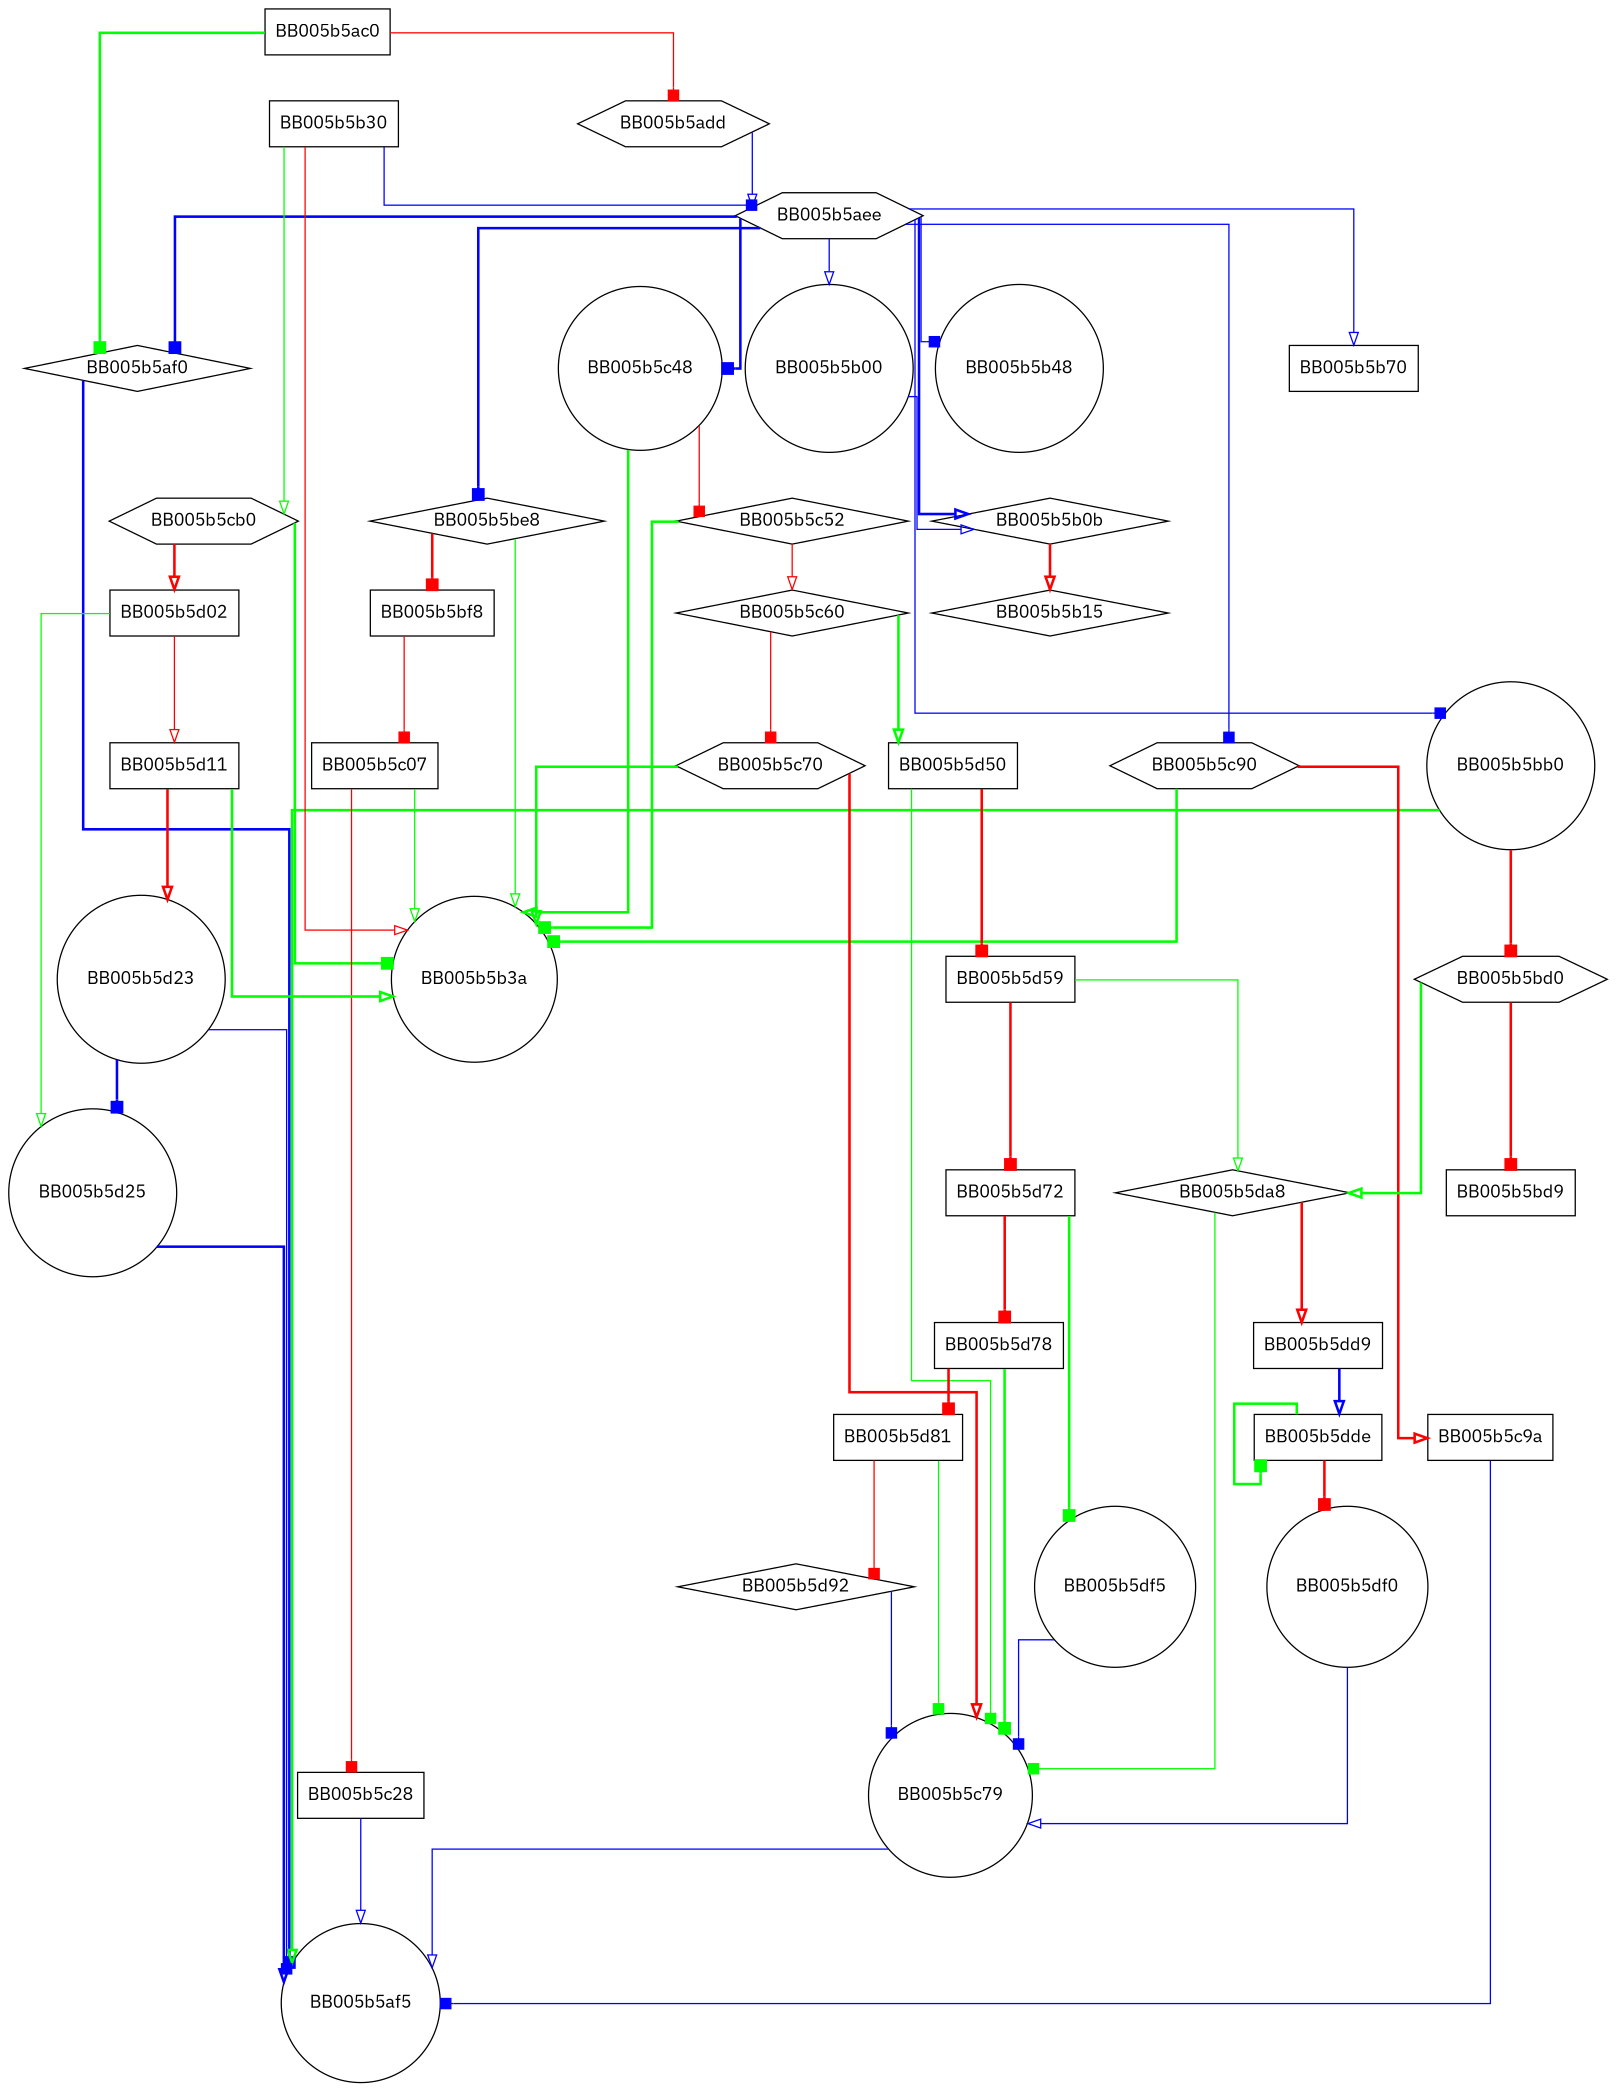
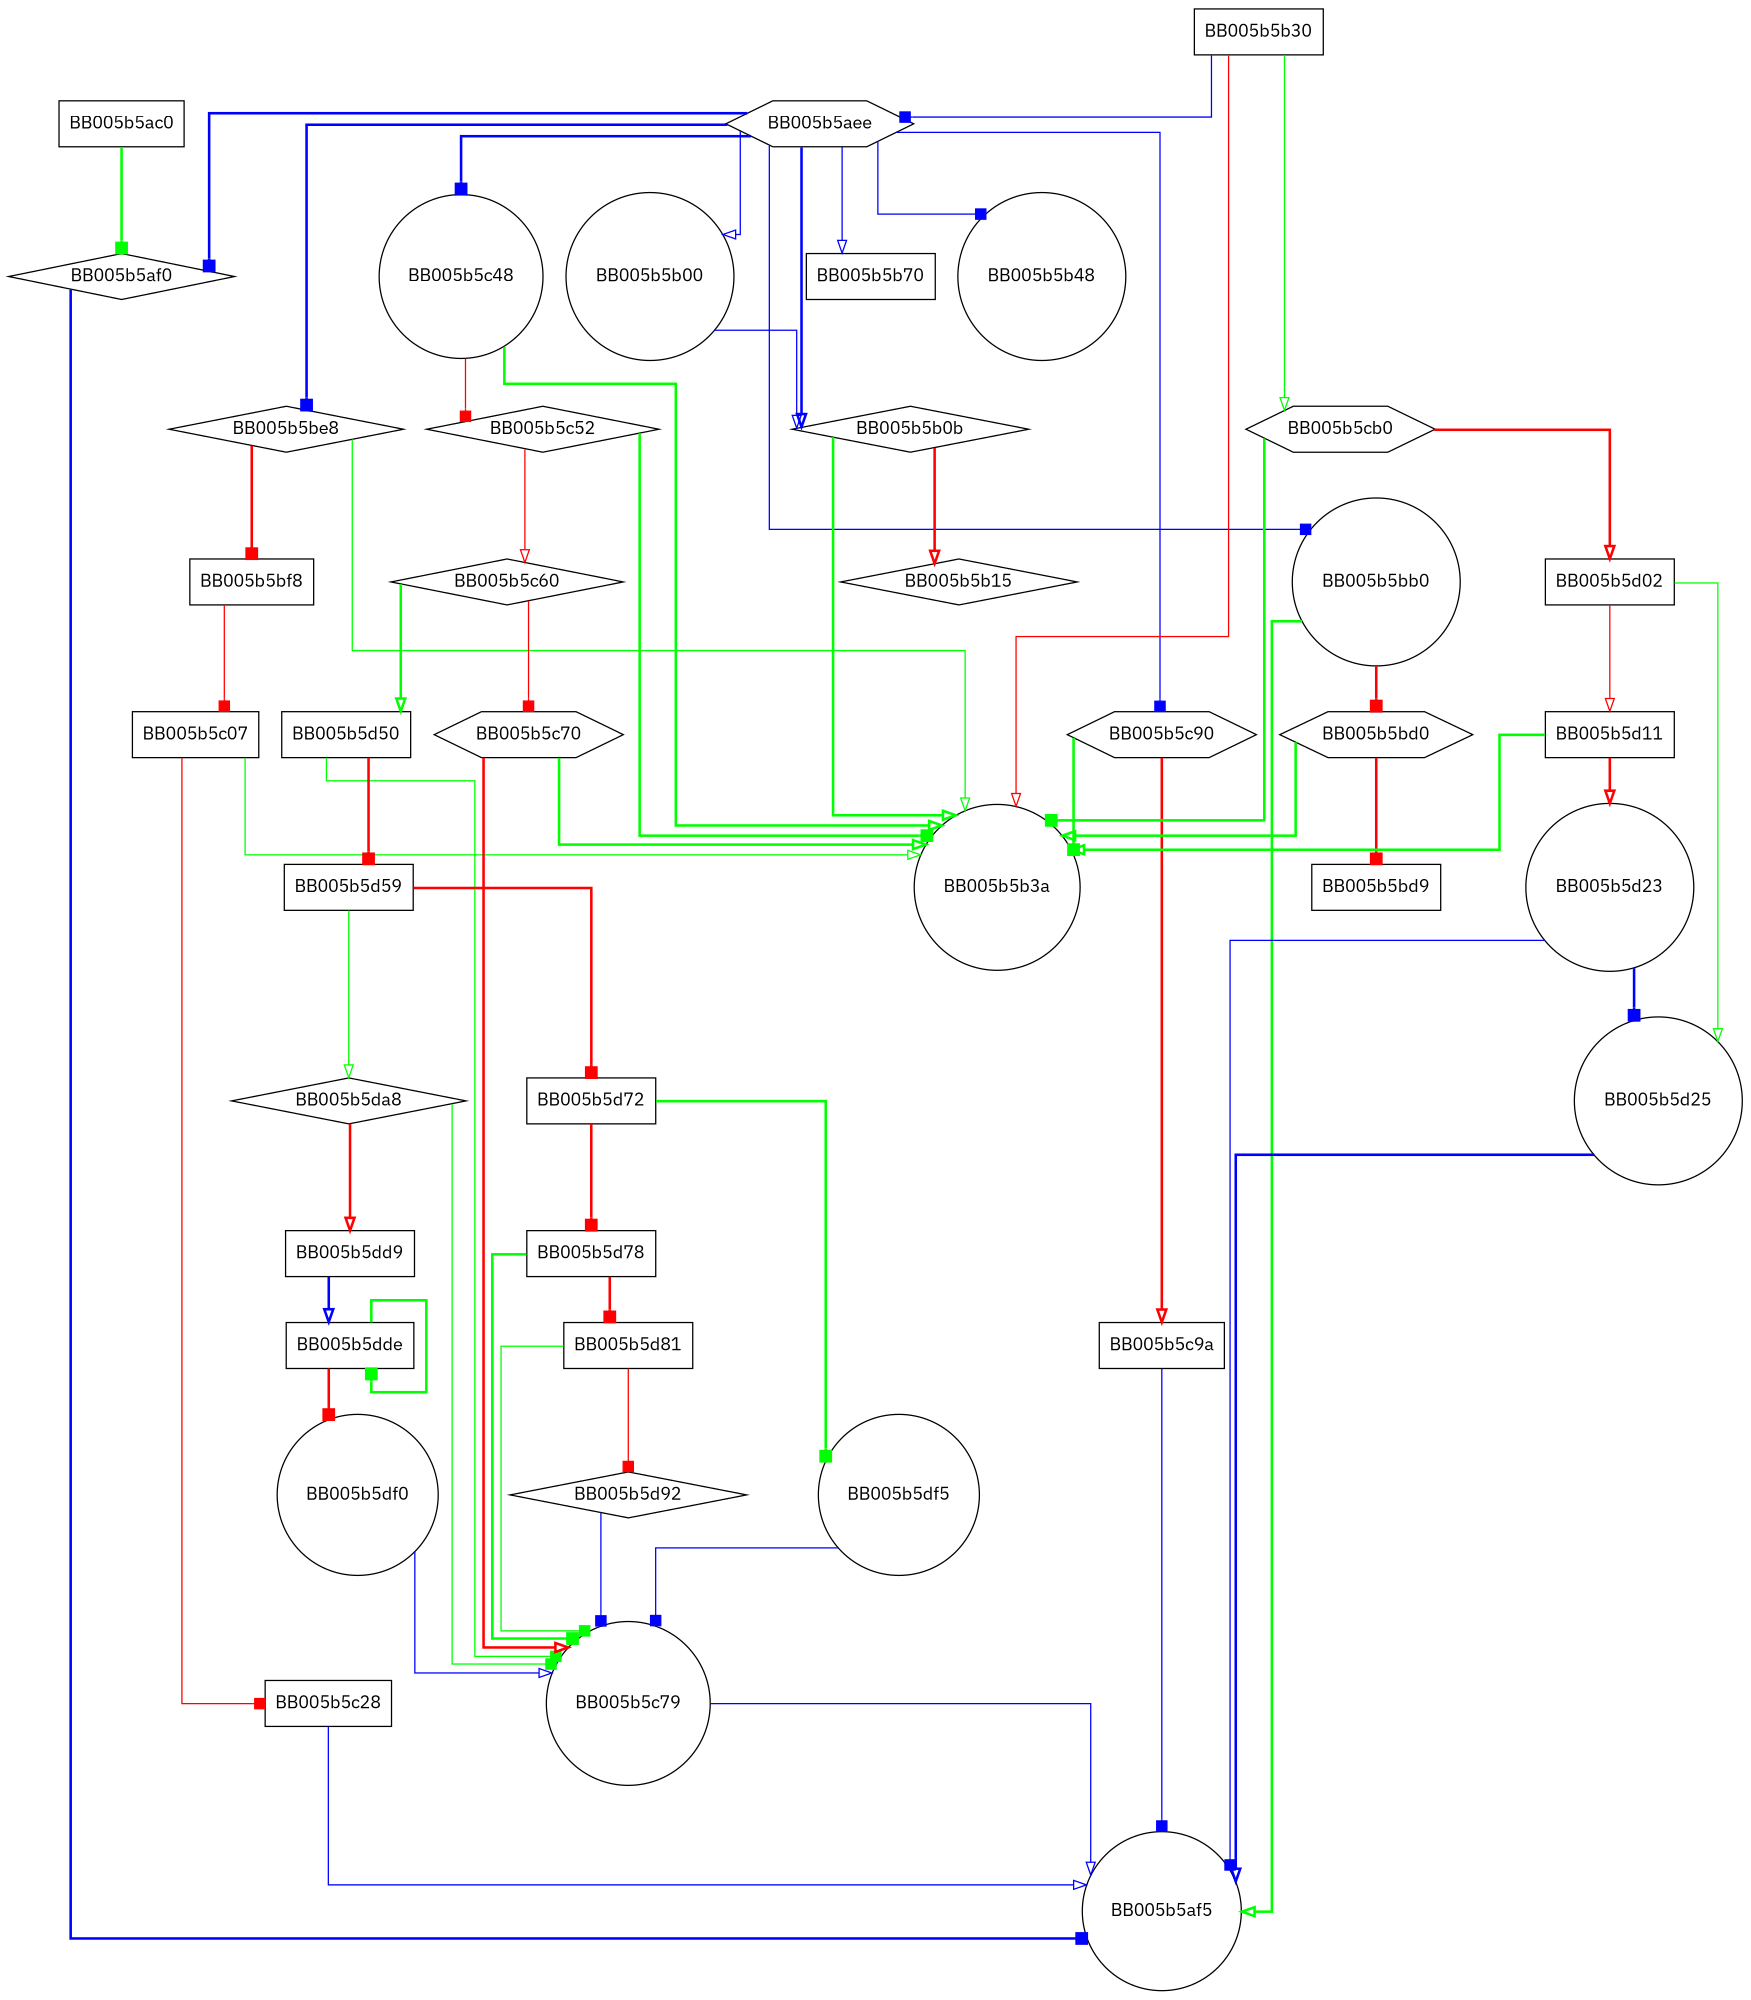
node "BB005b5add": removed
edge "BB005b5b0b" -> "BB005b5b3a": added
edge "BB005b5bd0" -> "BB005b5da8": now "BB005b5bd0" -> "BB005b5b3a"
